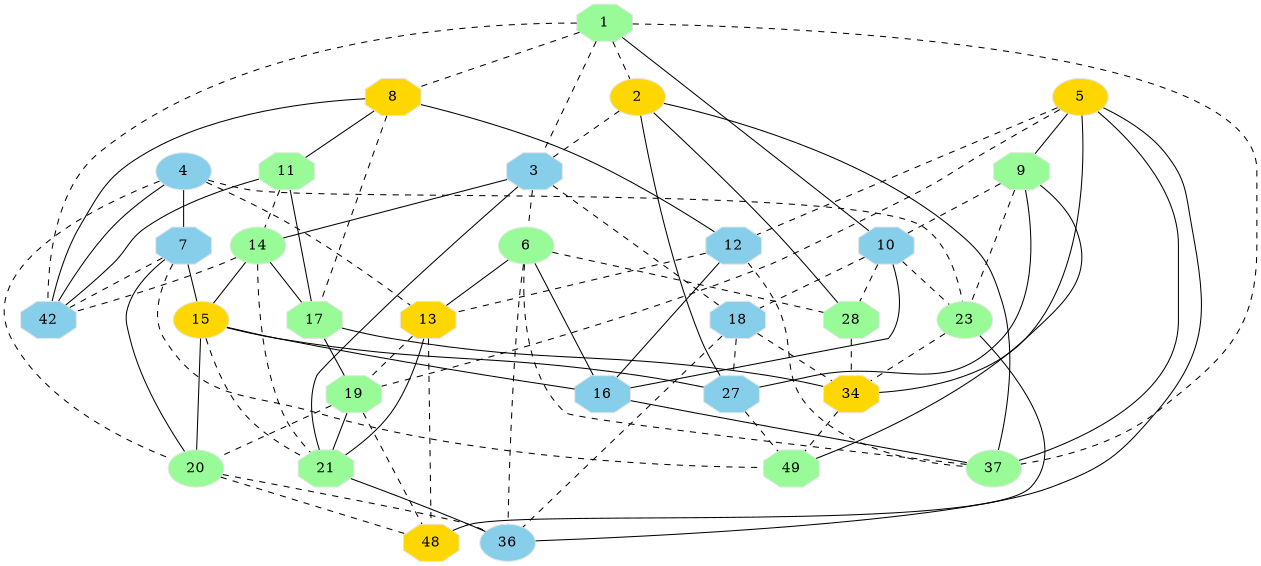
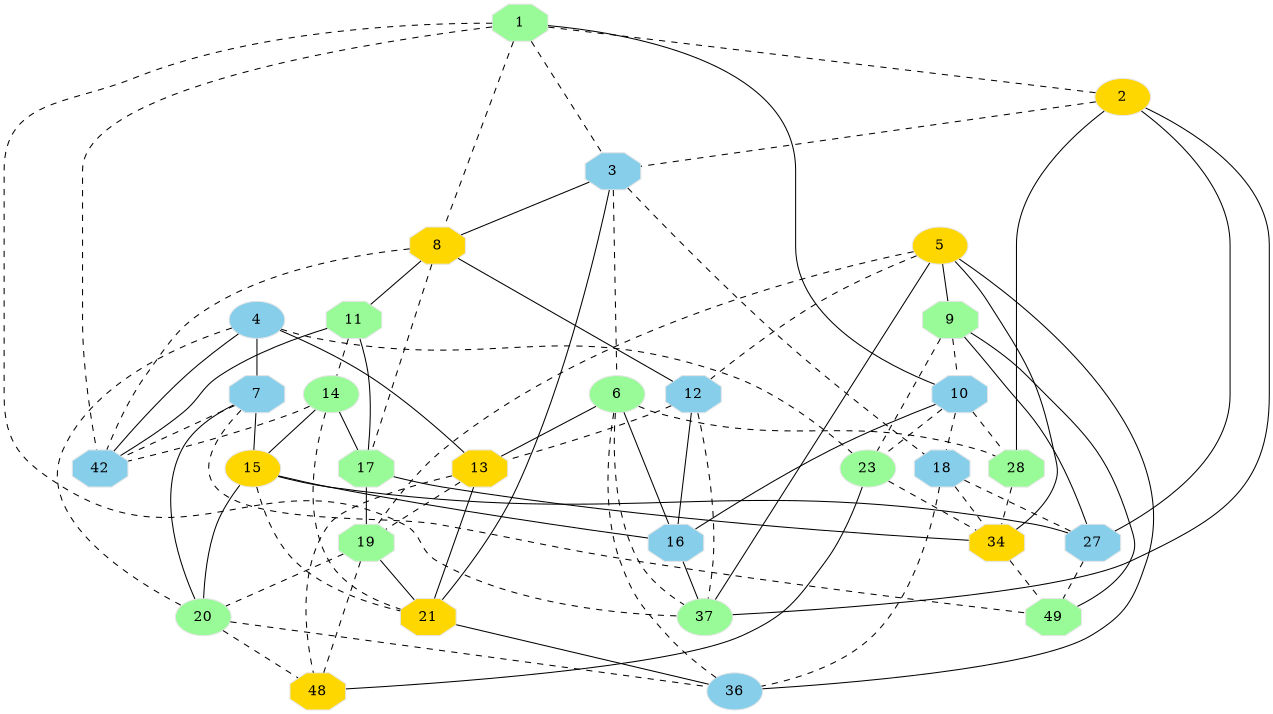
edge "8" -- "42": style solid -> dashed
edge "3" -- "14": now "3" -- "8"
edge "4" -- "13": style dashed -> solid
node "21": fillcolor palegreen -> gold
